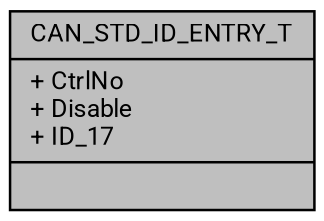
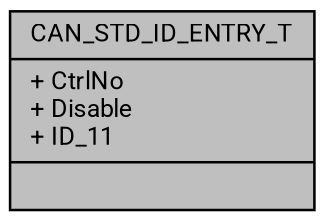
node "CAN_STD_ID_ENTRY_T": text "+ ID_17" -> "+ ID_11"
